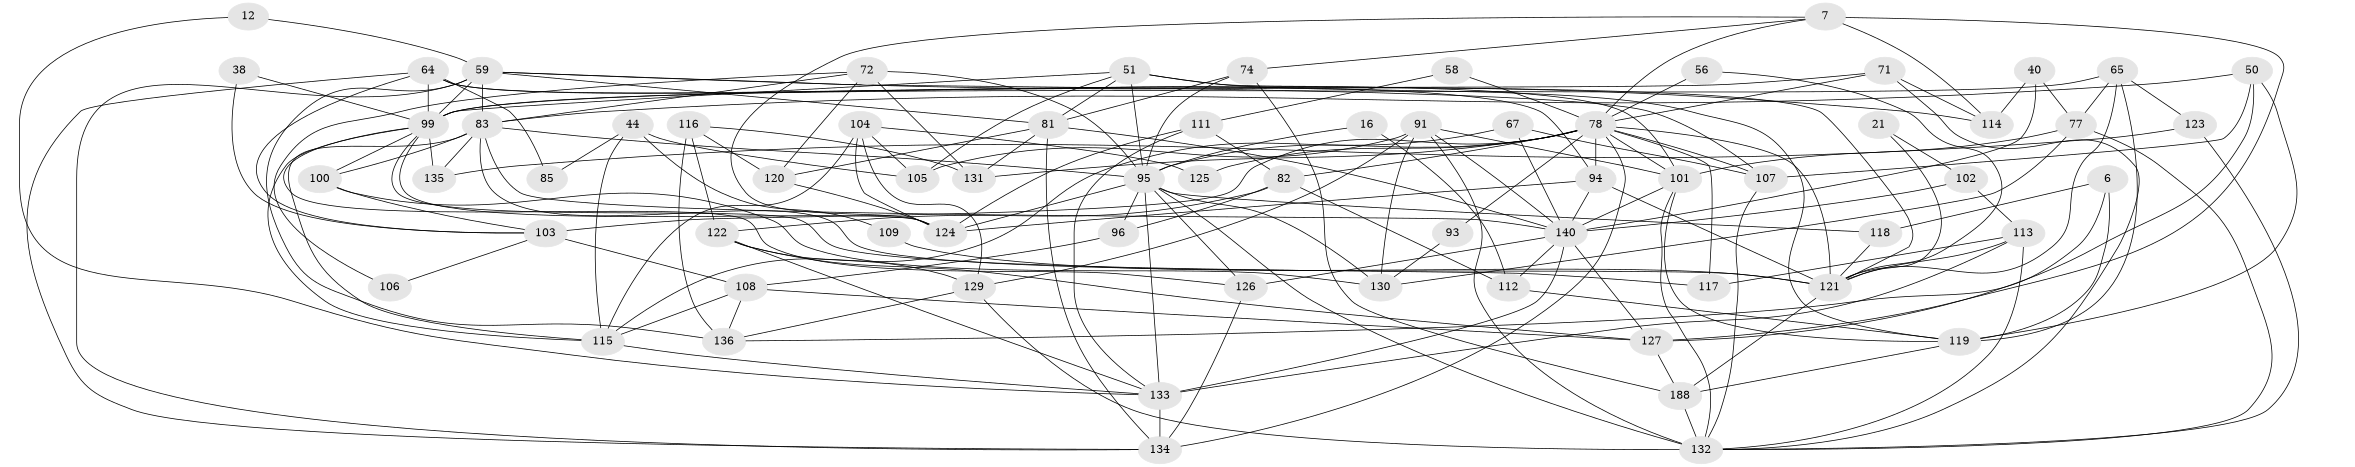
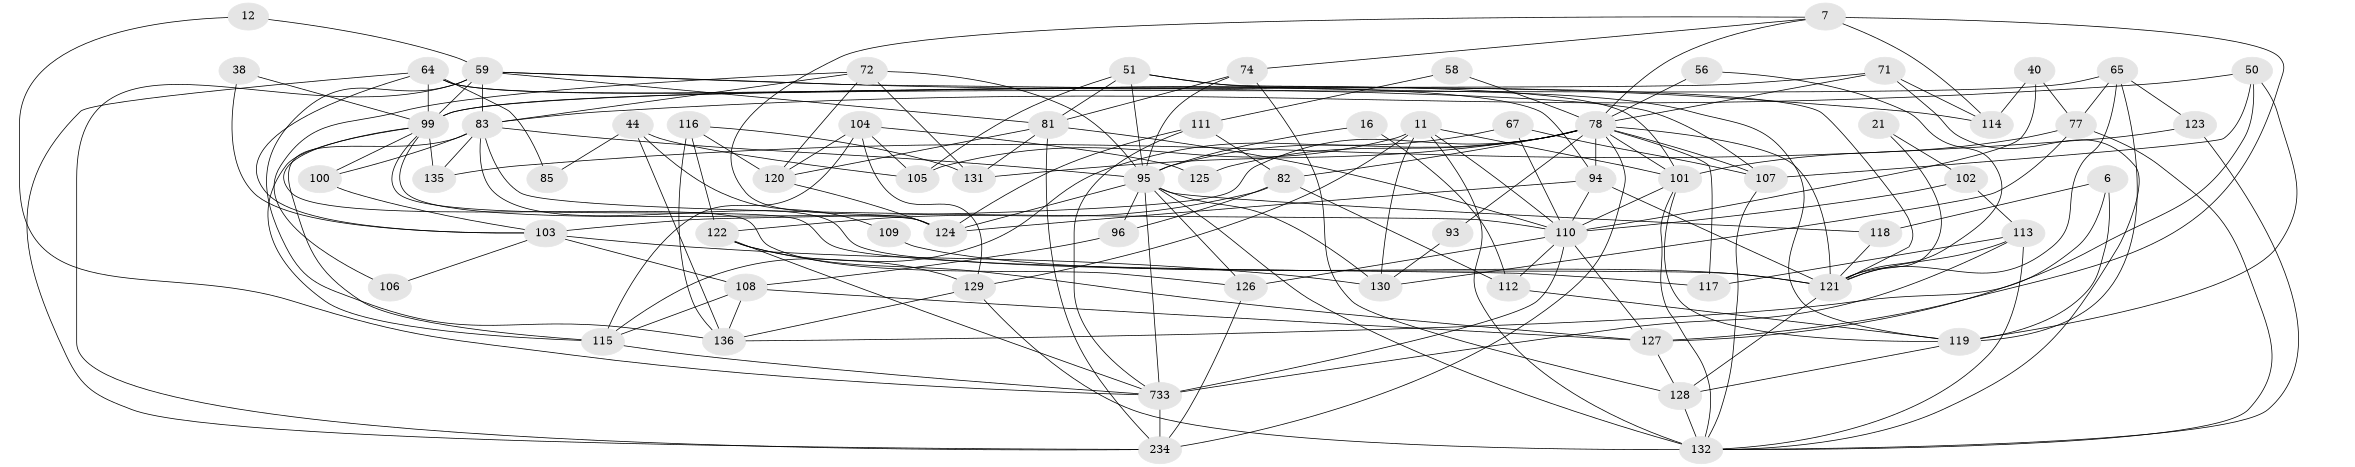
edge "51" -- "99": removed
node "91": label "91" -> "11"
edge "104" -- "124": now "104" -- "120"
node "140": label "140" -> "110"
edge "44" -- "115": now "44" -- "136"
edge "100" -- "130": now "103" -- "130"
node "133": label "133" -> "733"
node "188": label "188" -> "128"
node "134": label "134" -> "234"
